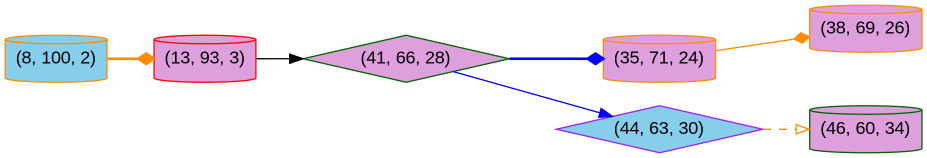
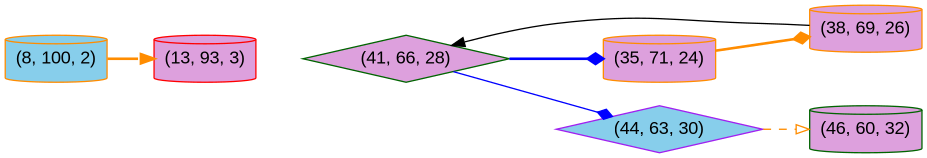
edge "(35, 71, 24)" -> "(38, 69, 26)": style solid -> bold
edge "(8, 100, 2)" -> "(13, 93, 3)": arrowhead diamond -> normal
edge "(13, 93, 3)" -> "(41, 66, 28)": now "(38, 69, 26)" -> "(41, 66, 28)"
edge "(41, 66, 28)" -> "(44, 63, 30)": arrowhead normal -> diamond
node "(46, 60, 34)": label "(46, 60, 34)" -> "(46, 60, 32)"
